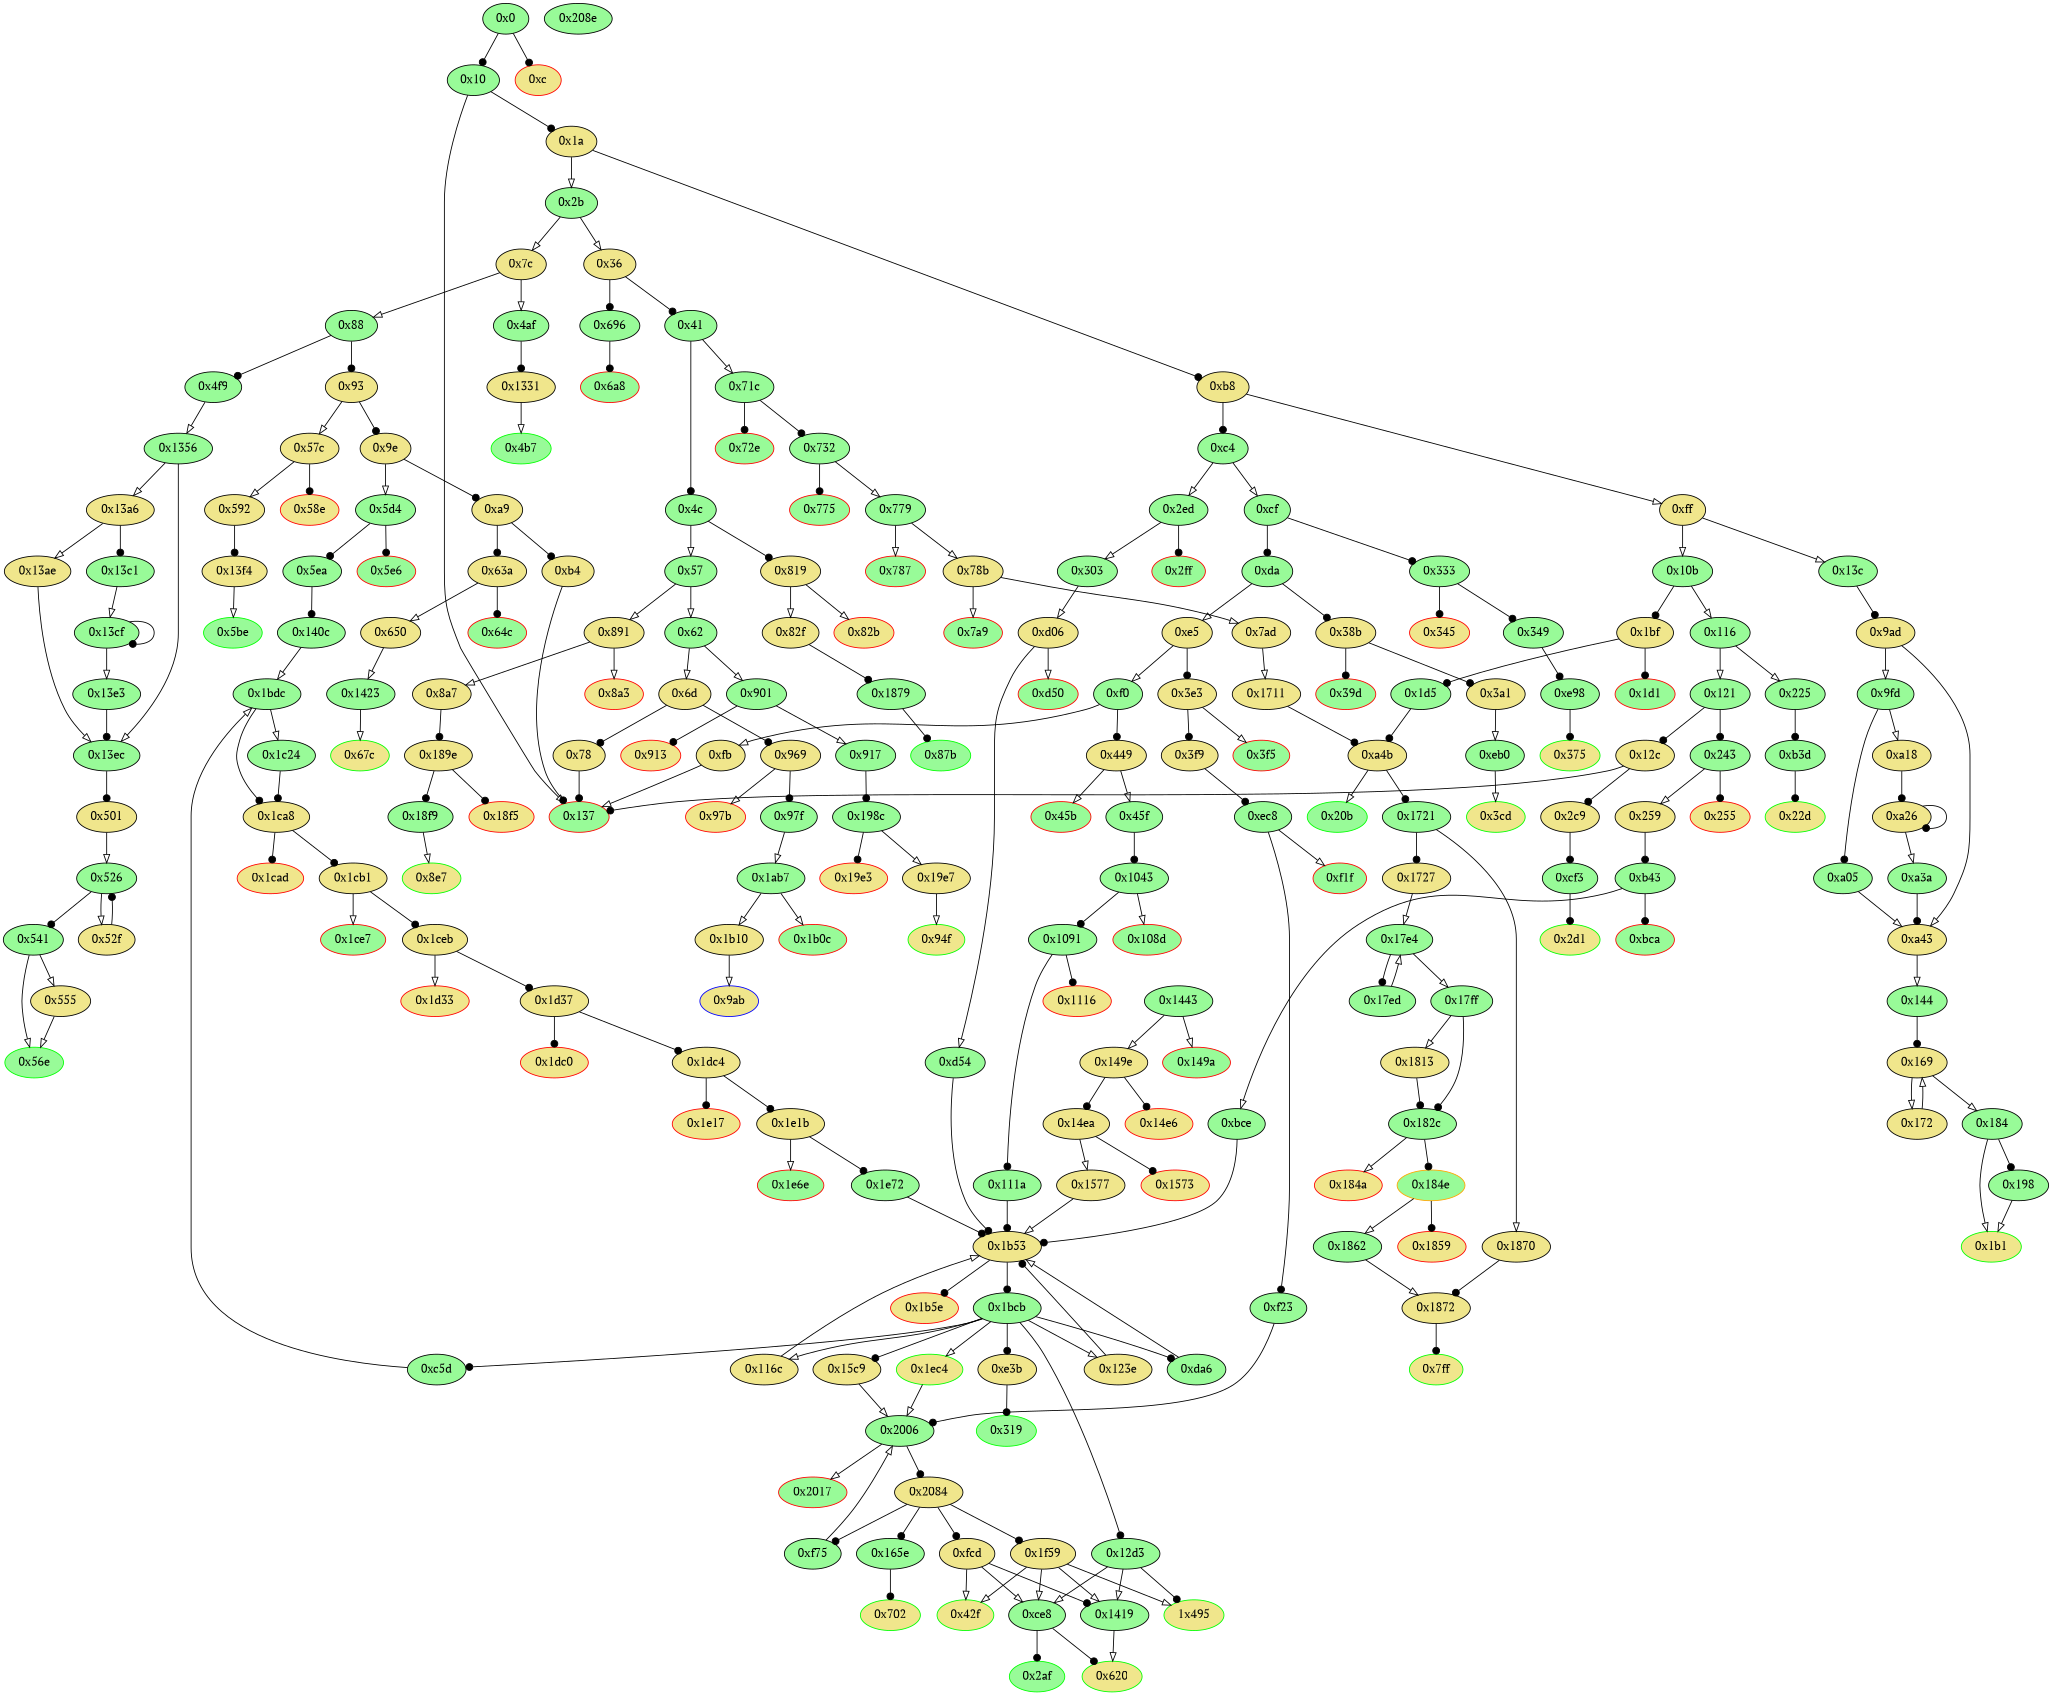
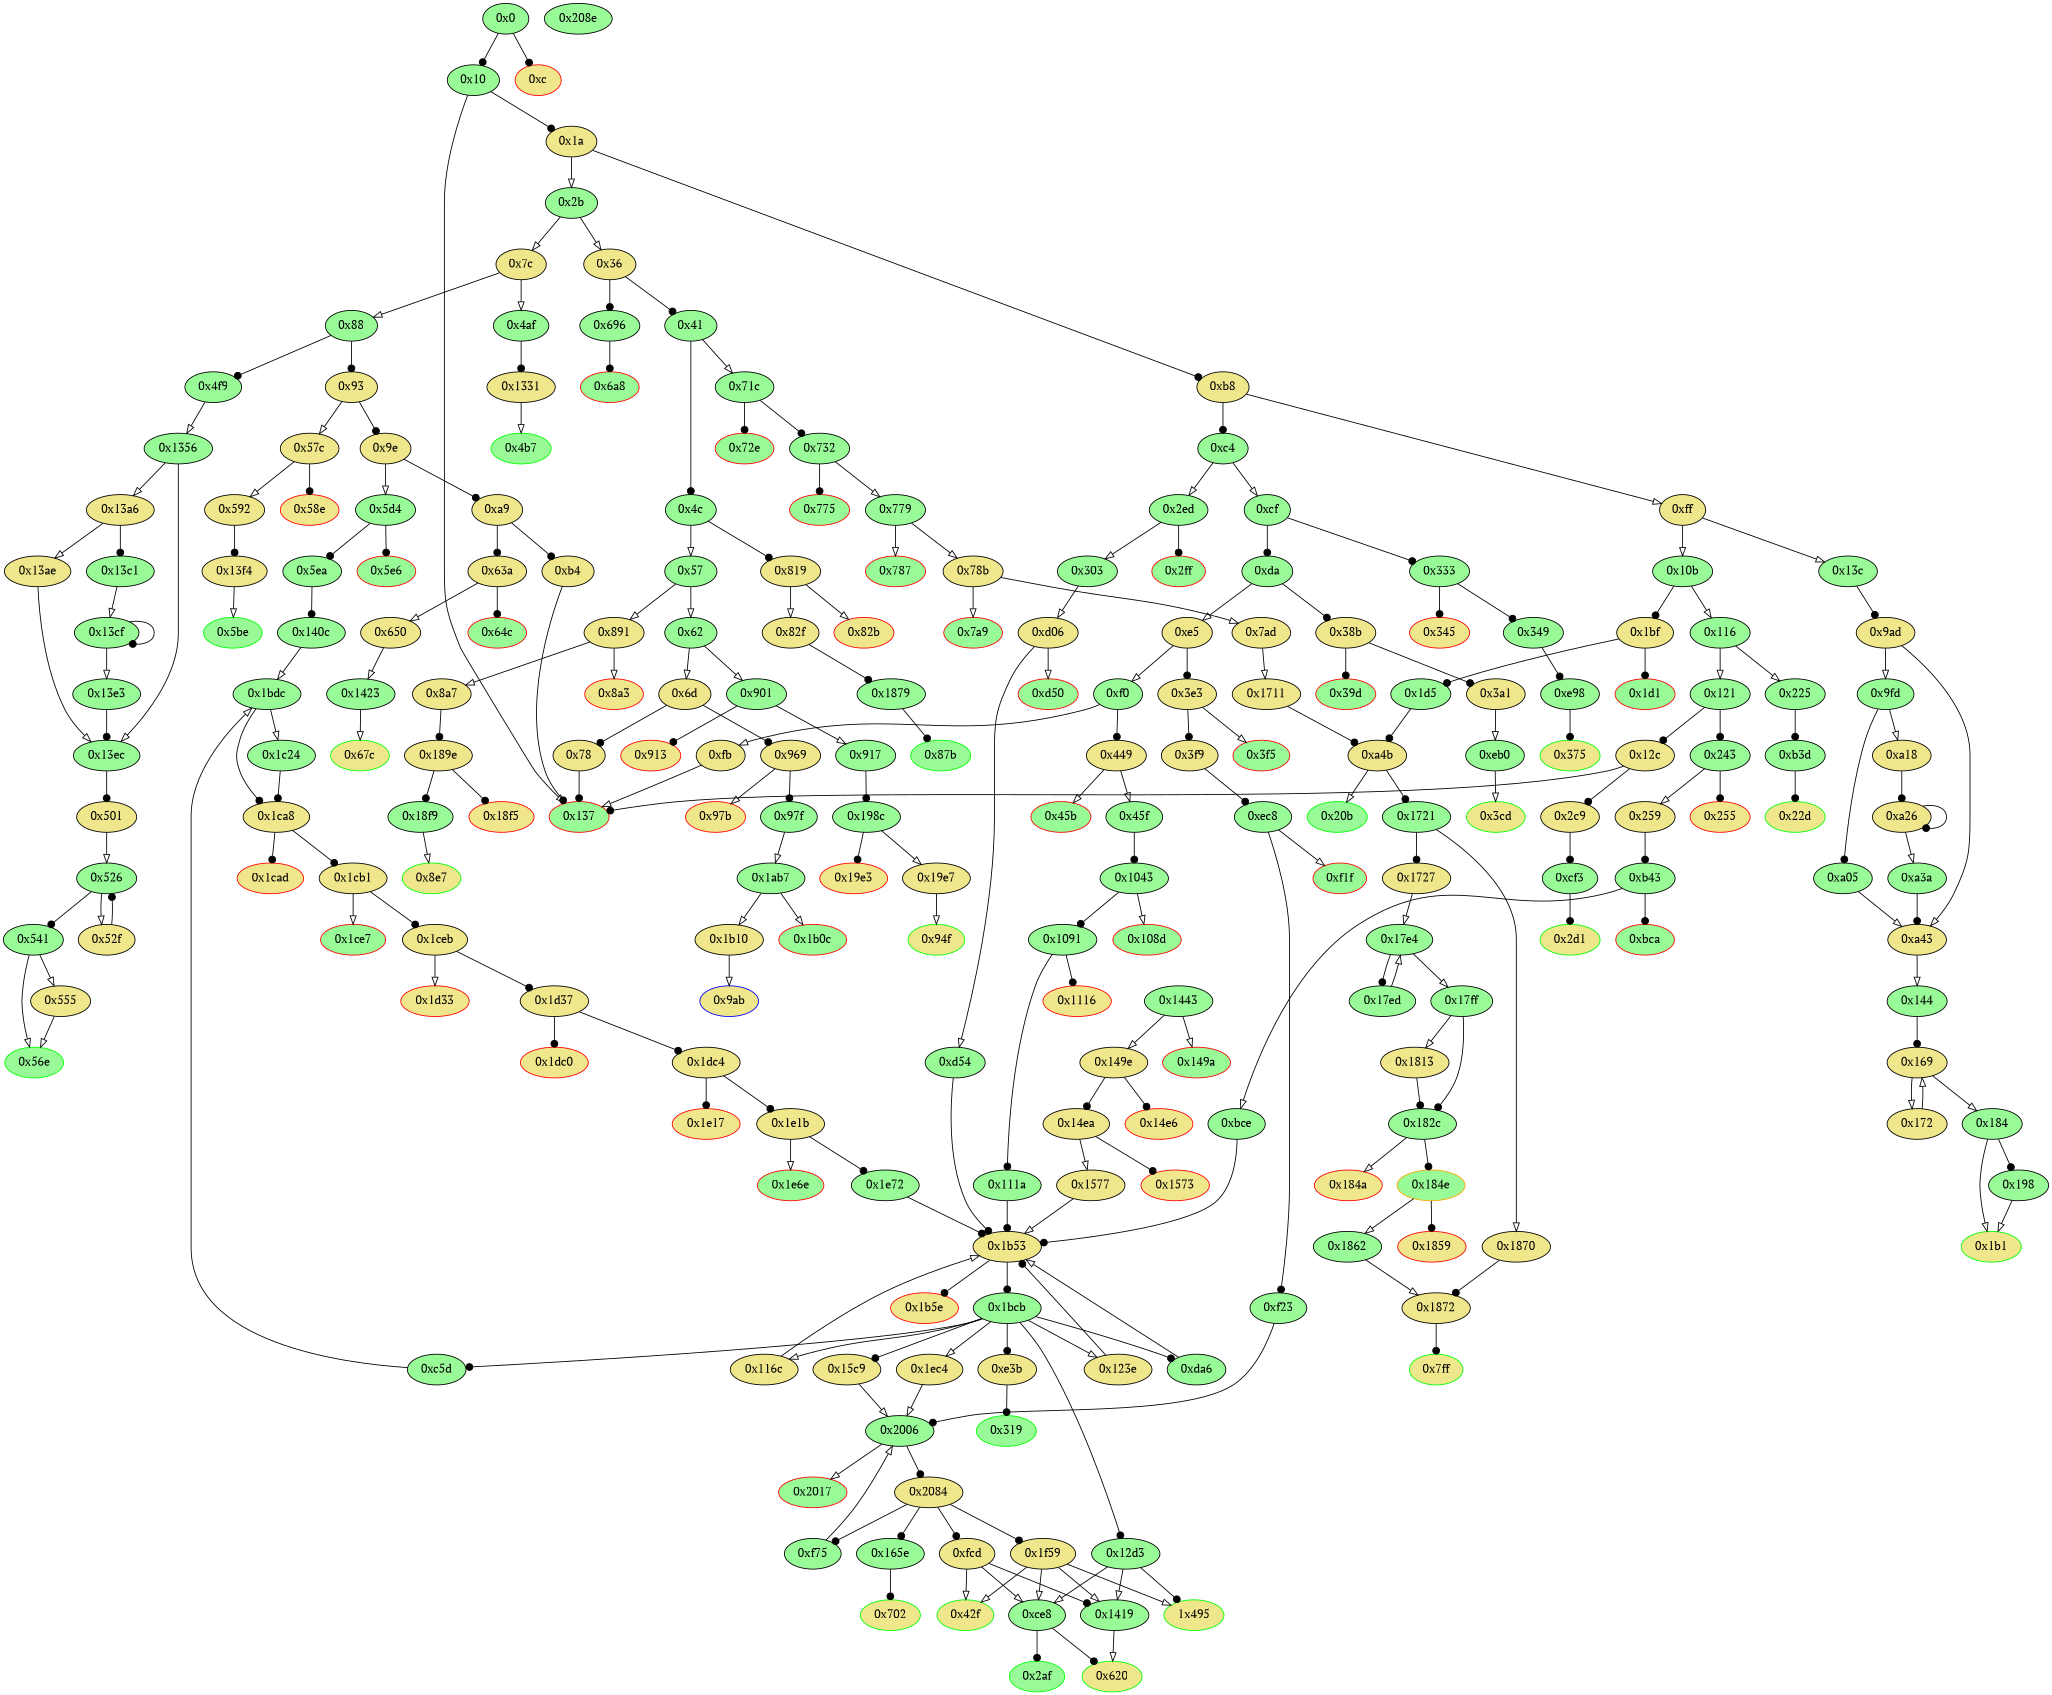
node "0x1ec4": color green -> black
